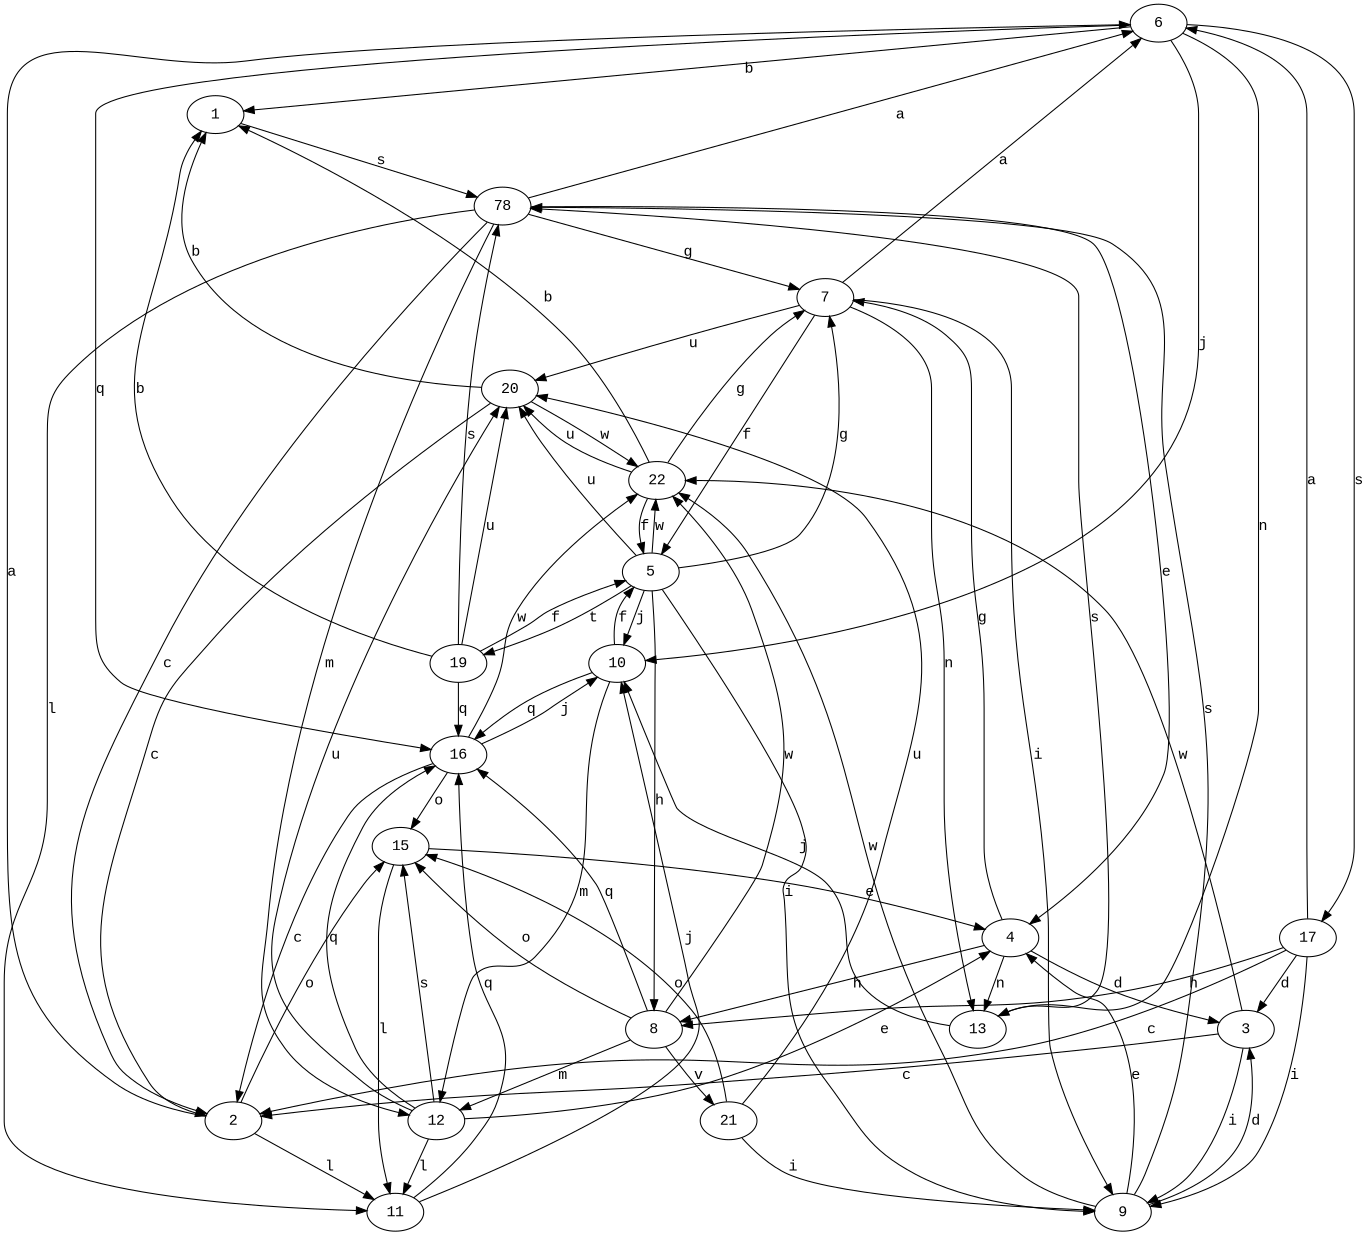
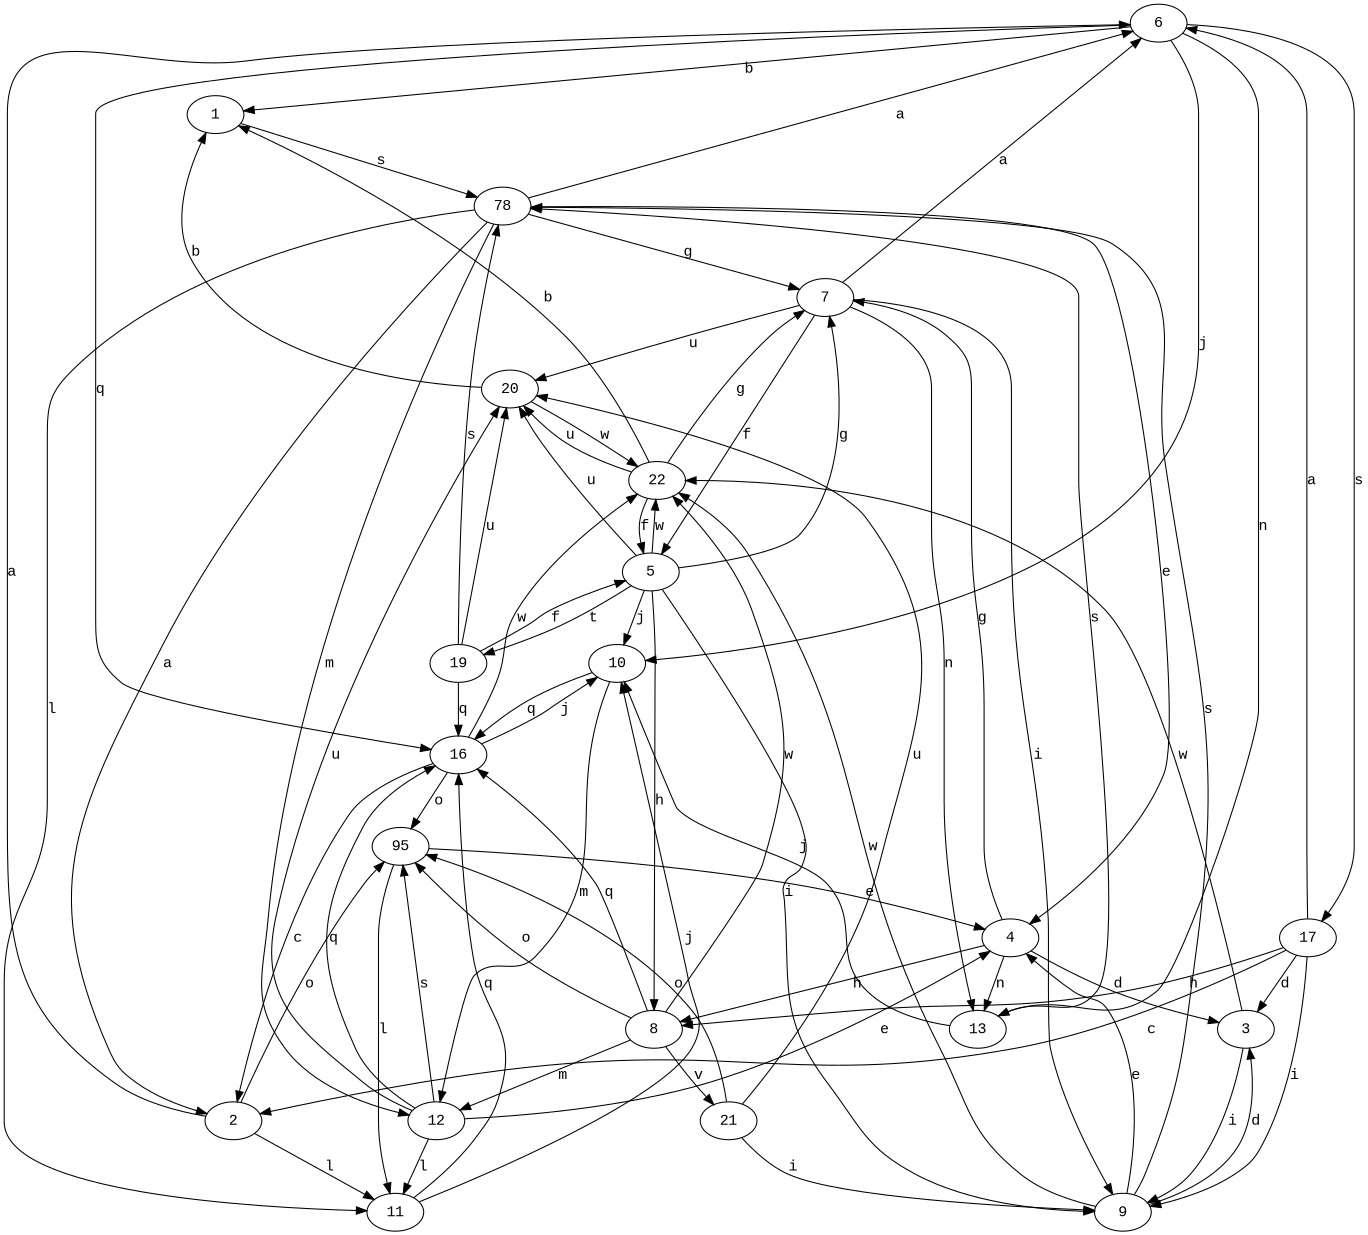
edge "19" -> "1": removed, label "b"
edge "10" -> "5": removed, label "f"
edge "78" -> "2": label "c" -> "a"
edge "20" -> "2": removed, label "c"
node "15": label "15" -> "95"
edge "3" -> "2": removed, label "c"
